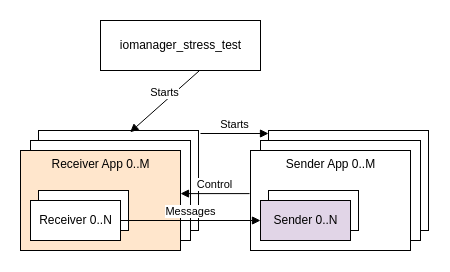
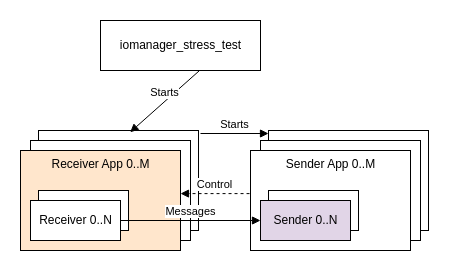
edge "Sender App 0..M" -> "Receiver App 0..M": style solid -> dashed
